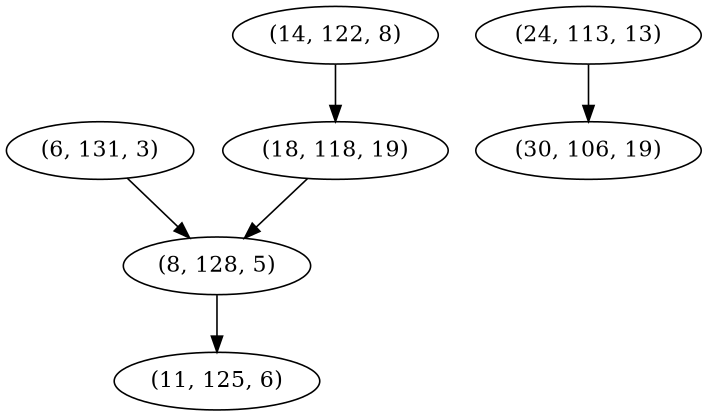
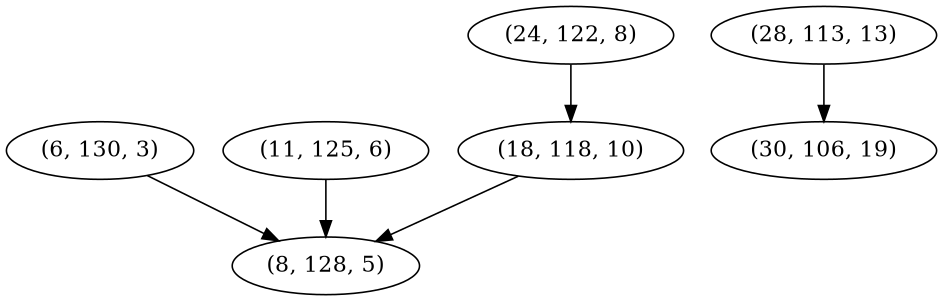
node "(14, 122, 8)": label "(14, 122, 8)" -> "(24, 122, 8)"
node "(24, 113, 13)": label "(24, 113, 13)" -> "(28, 113, 13)"
node "(6, 131, 3)": label "(6, 131, 3)" -> "(6, 130, 3)"
node "(18, 118, 19)": label "(18, 118, 19)" -> "(18, 118, 10)"
edge "(8, 128, 5)" -> "(11, 125, 6)": reversed
